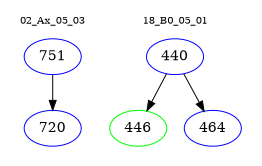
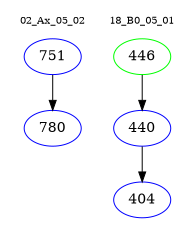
cluster "02_Ax_05_03": label "02_Ax_05_03" -> "02_Ax_05_02"
edge "440" -> "446": reversed
node "720": label "720" -> "780"
node "464": label "464" -> "404"
